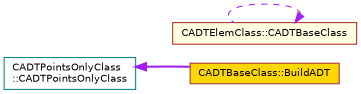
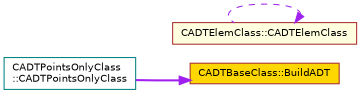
node "CADTElemClass::CADTBaseClass": label "CADTElemClass::CADTBaseClass" -> "CADTElemClass::CADTElemClass"
edge "CADTBaseClass::BuildADT" -> "CADTPointsOnlyClass ::CADTPointsOnlyClass": reversed
